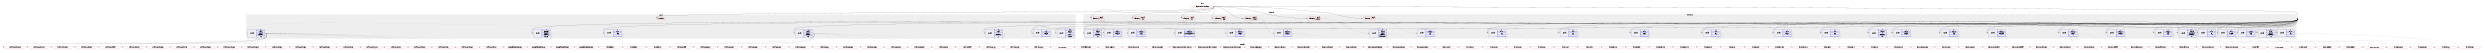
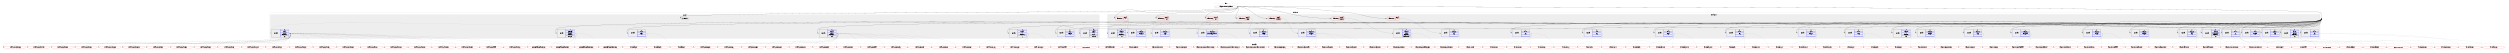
node "sys-devel/automake-1.5-r2": added
